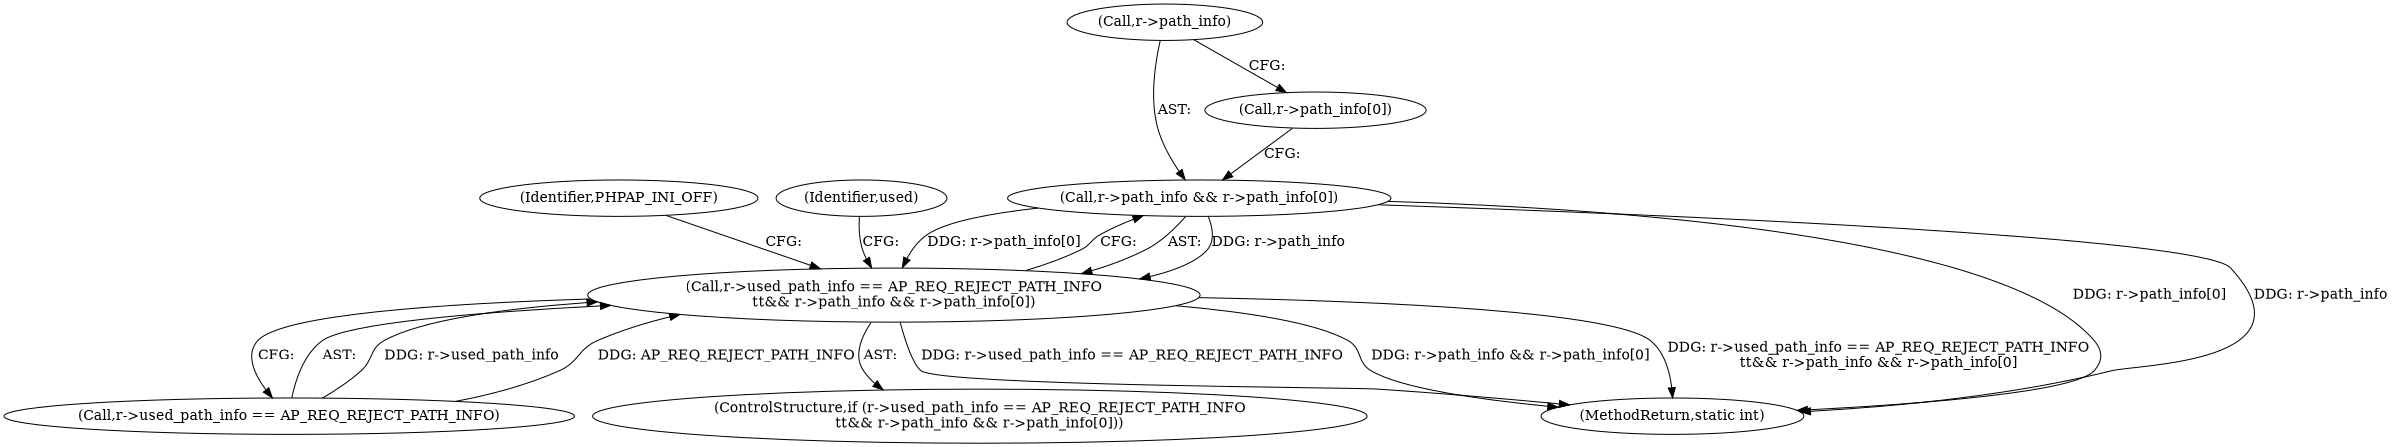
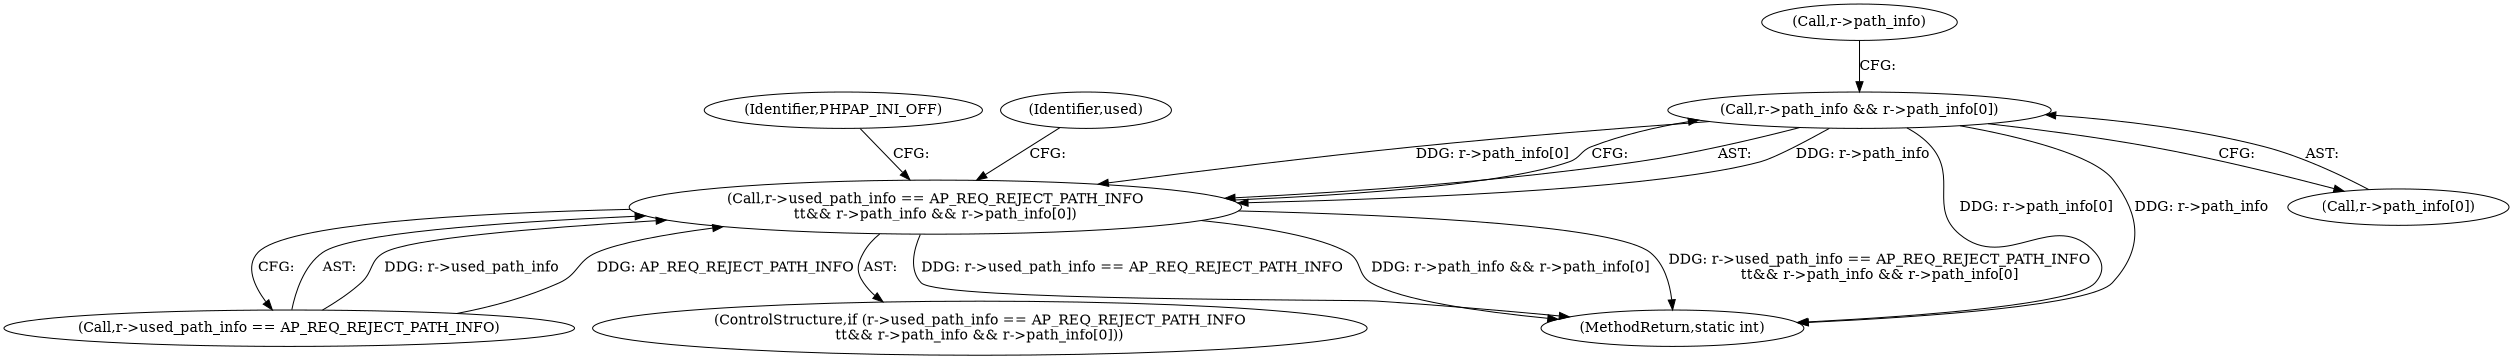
edge "(Call,r->path_info)" -> "(Call,r->path_info[0])": now "(Call,r->path_info && r->path_info[0])" -> "(Call,r->path_info[0])"
edge "(Call,r->path_info)" -> "(Call,r->path_info && r->path_info[0])": label "AST: " -> "CFG: "
edge "(Call,r->path_info[0])" -> "(Call,r->path_info && r->path_info[0])": label "CFG: " -> "AST: "
